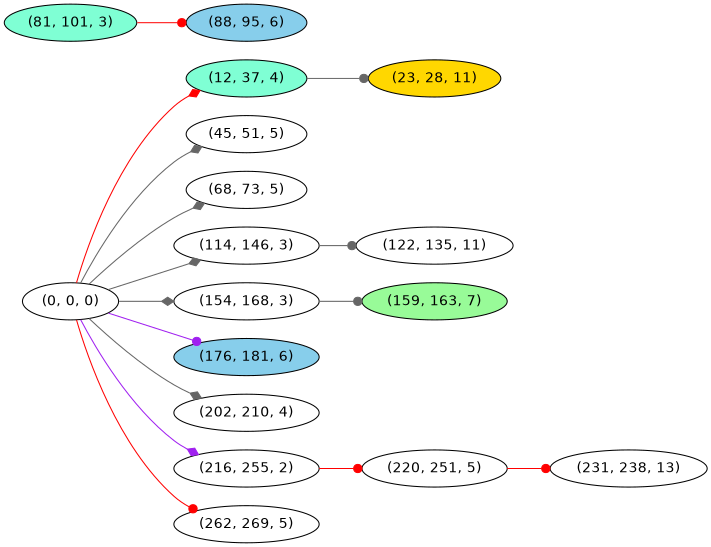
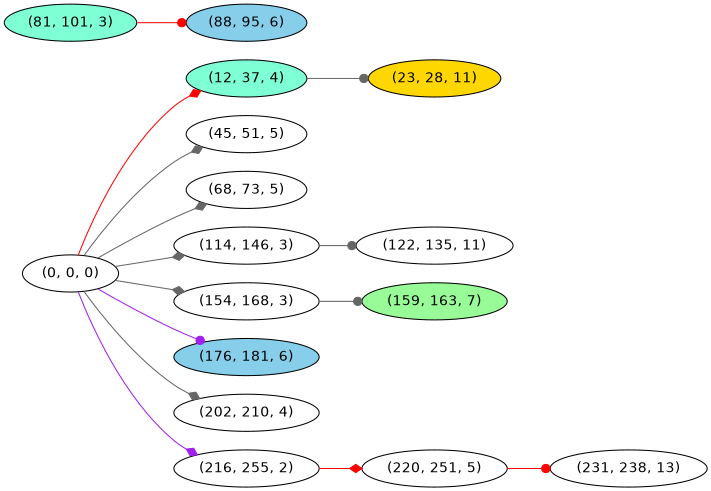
edge "(216, 255, 2)" -> "(220, 251, 5)": arrowhead dot -> diamond
node "(262, 269, 5)": removed
